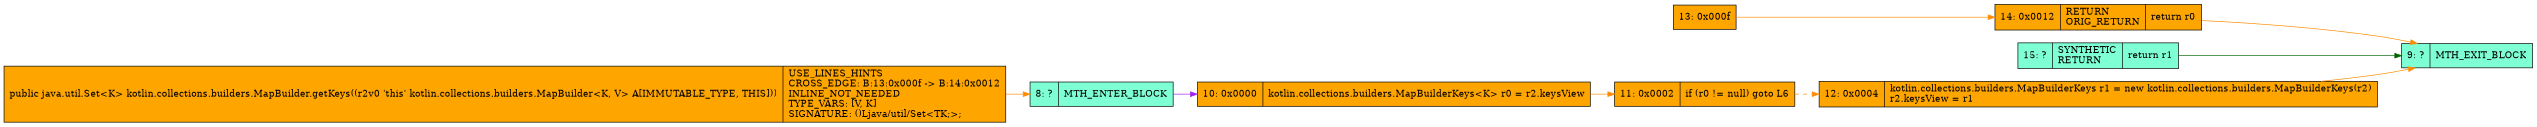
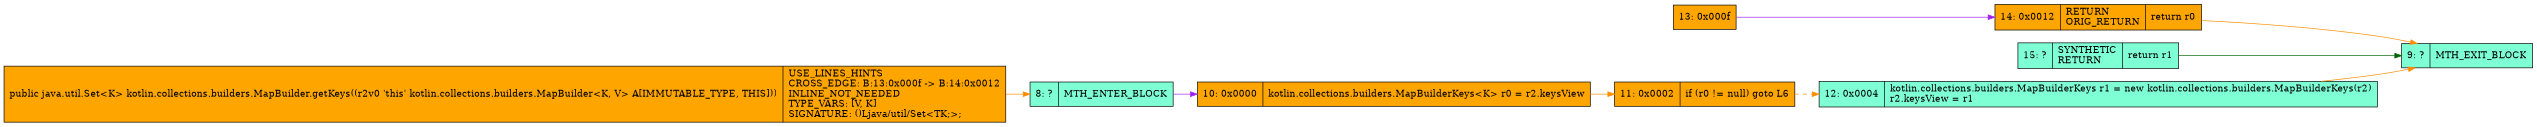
edge "13: 0x000f" -> "14: 0x0012": color darkorange -> purple
node "12: 0x0004": fillcolor orange -> aquamarine
